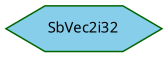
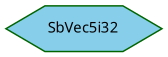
node "SbVec2i32": label "SbVec2i32" -> "SbVec5i32"
